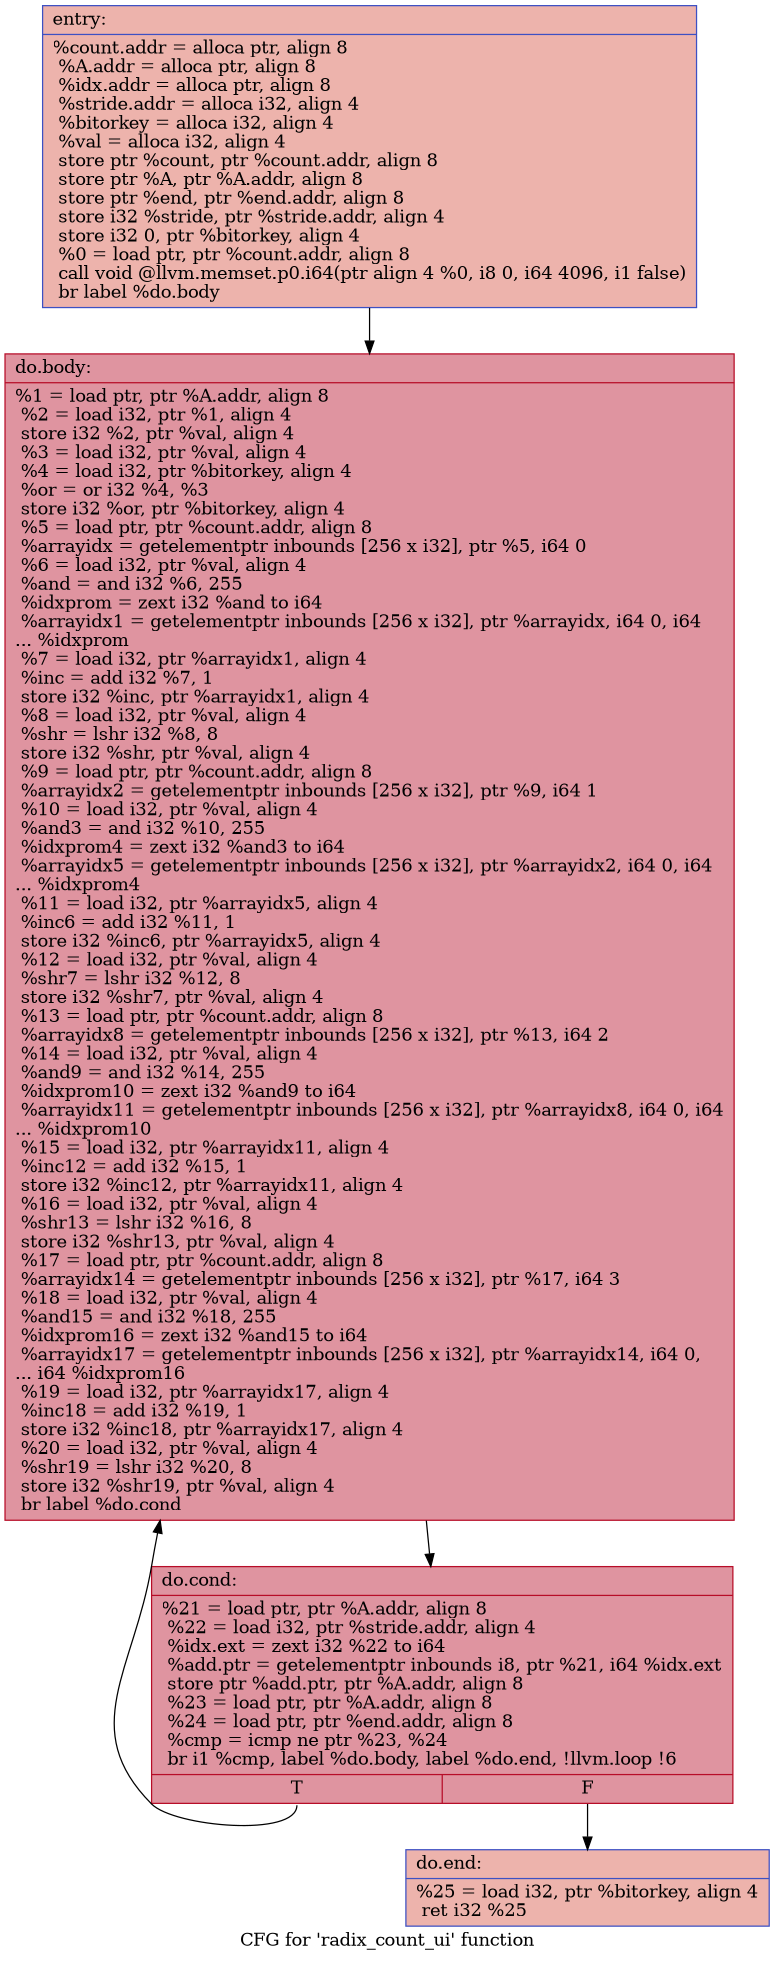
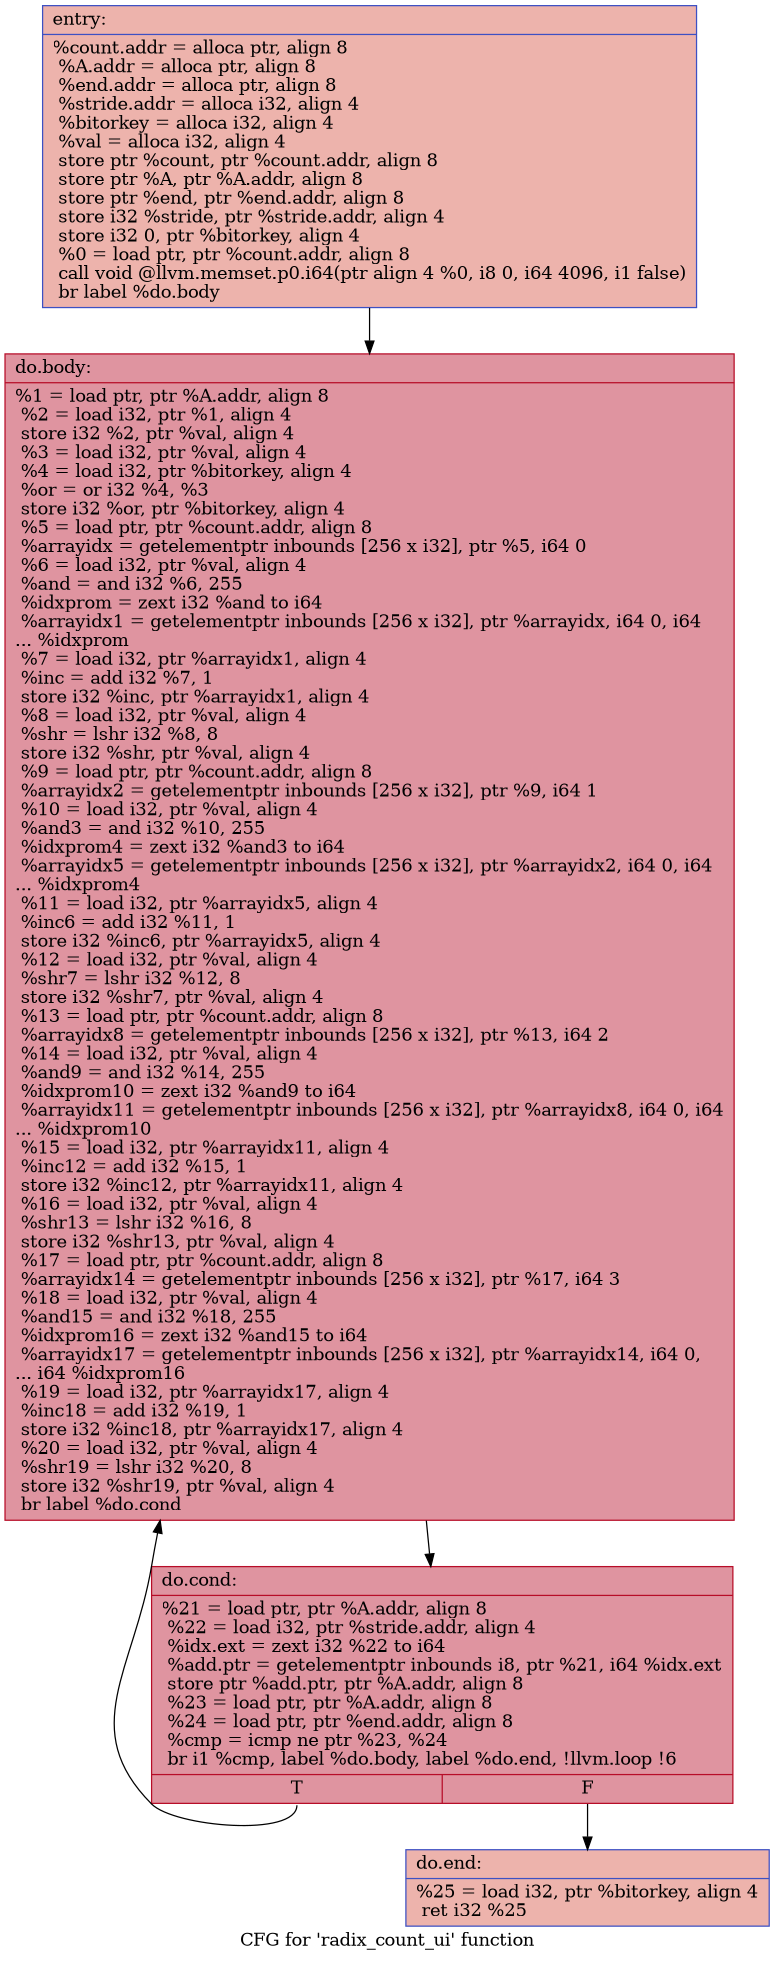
node "entry:": text "%idx.addr = alloca ptr, align 8" -> "%end.addr = alloca ptr, align 8"
